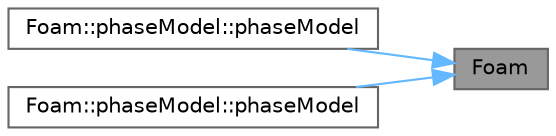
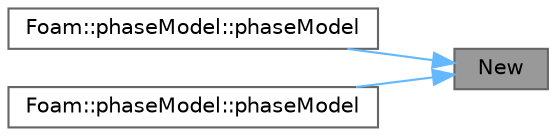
node "Foam": label "Foam" -> "New"
